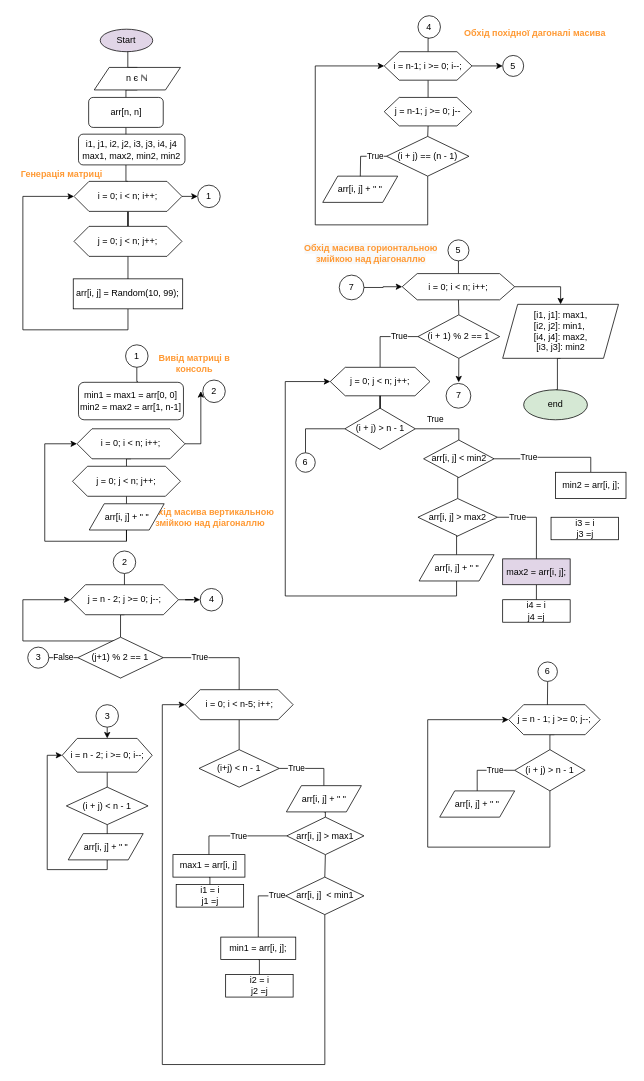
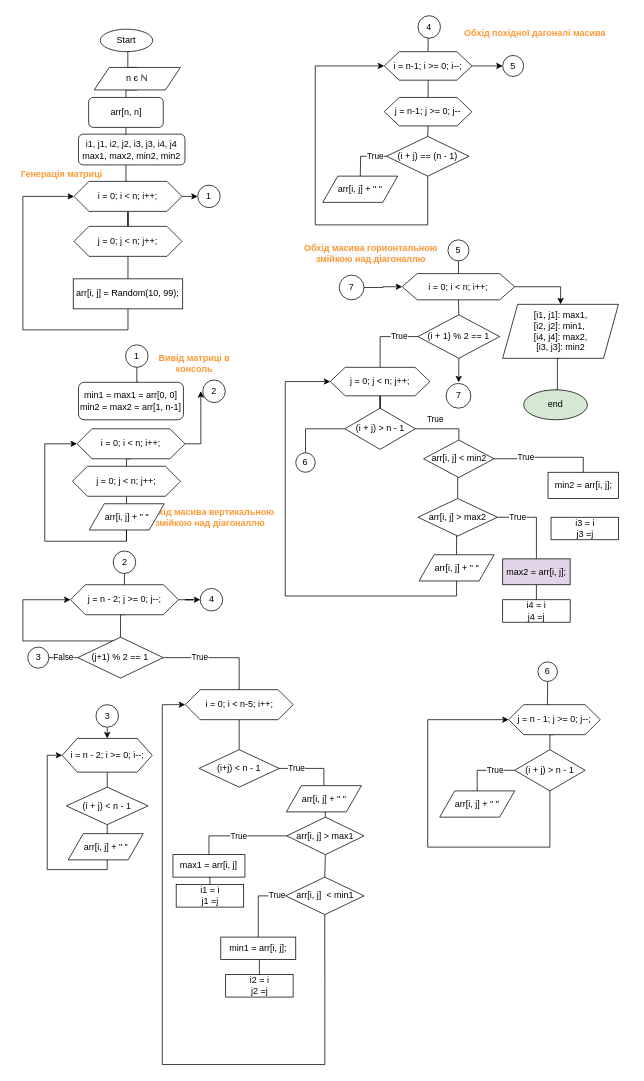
node "Start": fillcolor #e1d5e7 -> #ffffff
node "min2 = arr[i, j];": moved (591, 485) -> (584, 485)
